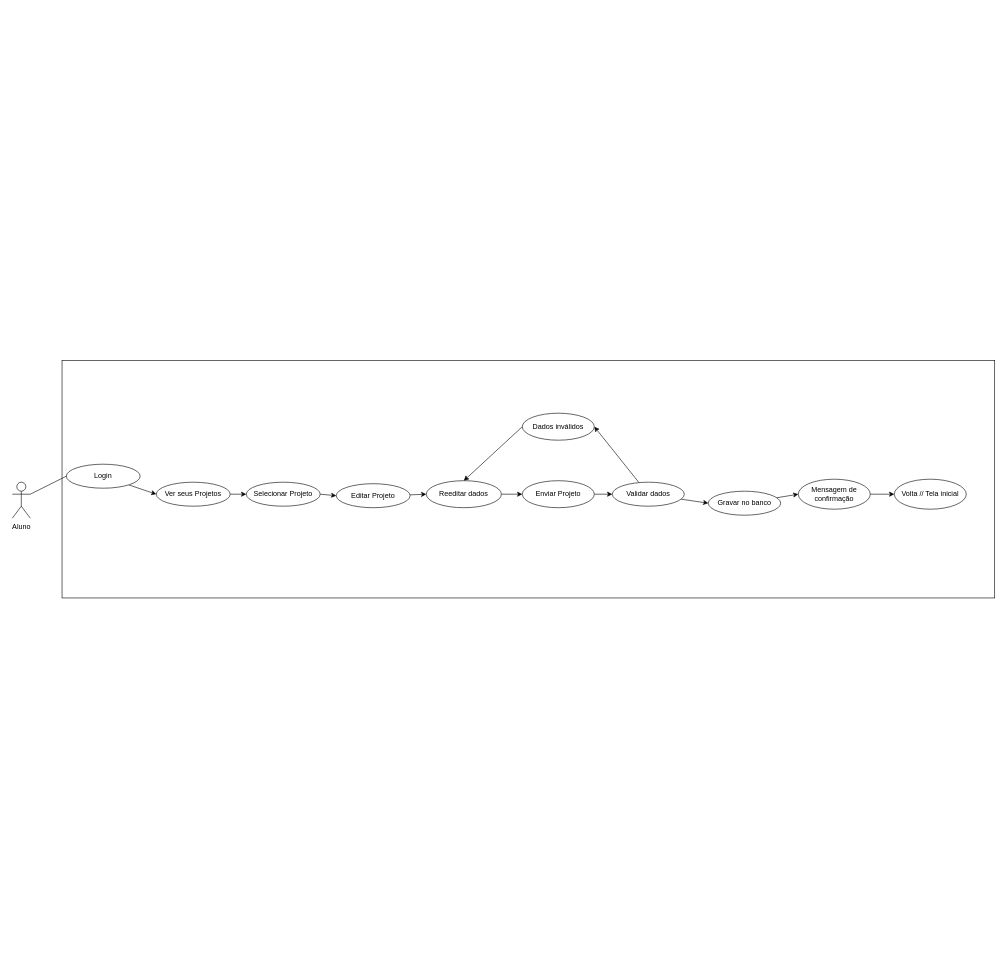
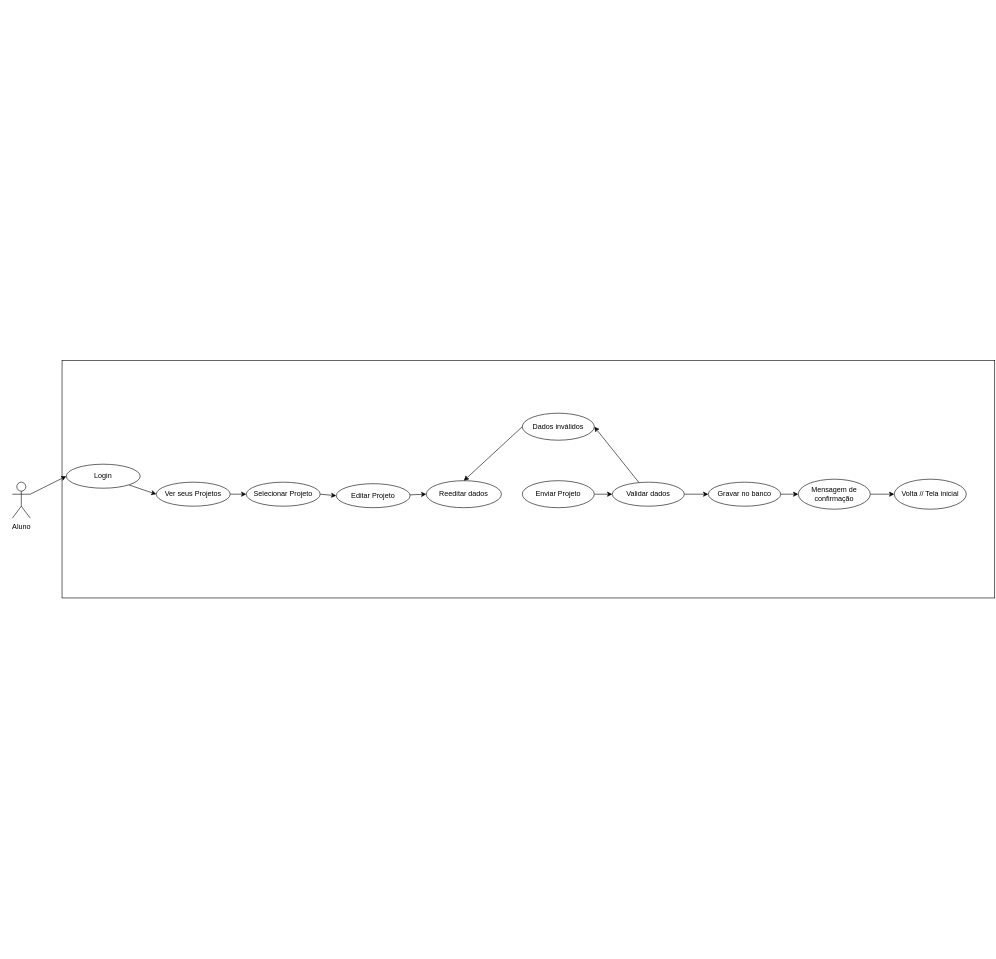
edge "Login" -- "Aluno": arrowhead none -> classic
edge "Reeditar dados" -> "Enviar Projeto": removed
node "Gravar no banco": moved (744, 503) -> (744, 494)
